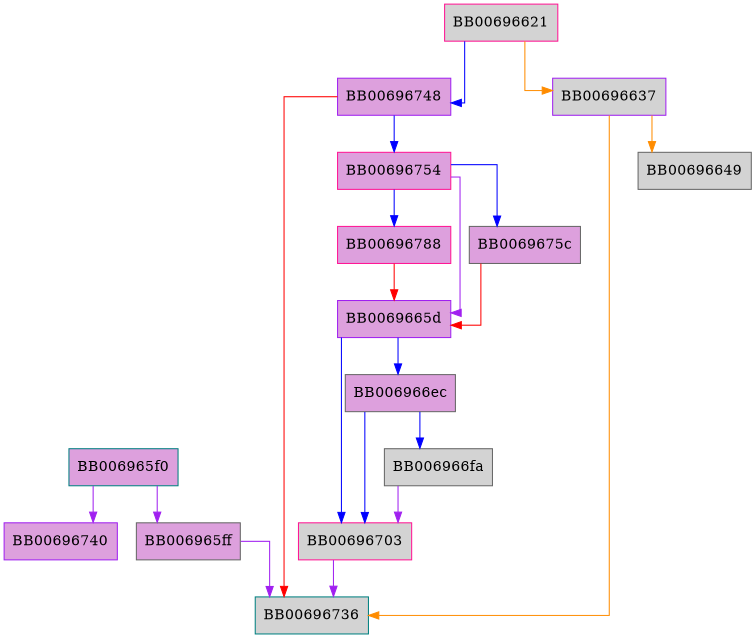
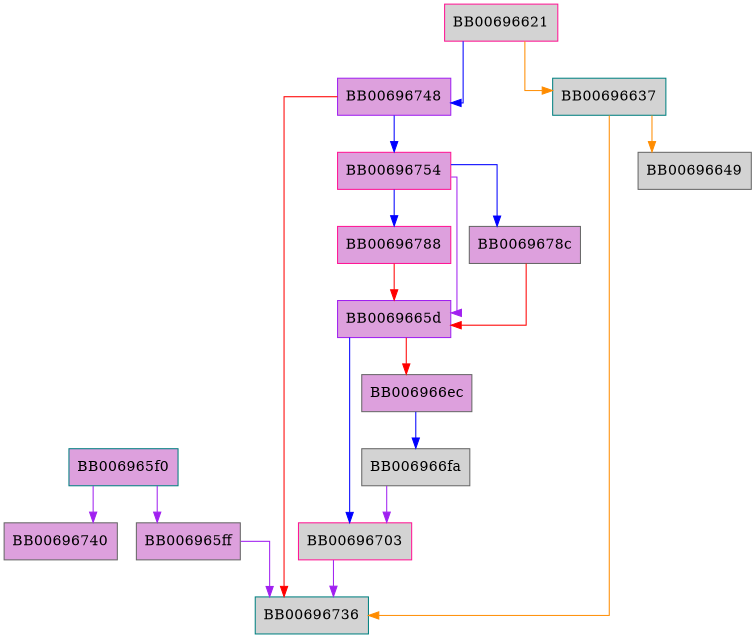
node "BB00696637": color purple -> teal
node "BB0069675c": label "BB0069675c" -> "BB0069678c"
edge "BB0069665d" -> "BB006966ec": color blue -> red
edge "BB006966ec" -> "BB00696703": removed
node "BB00696740": color purple -> gray40
